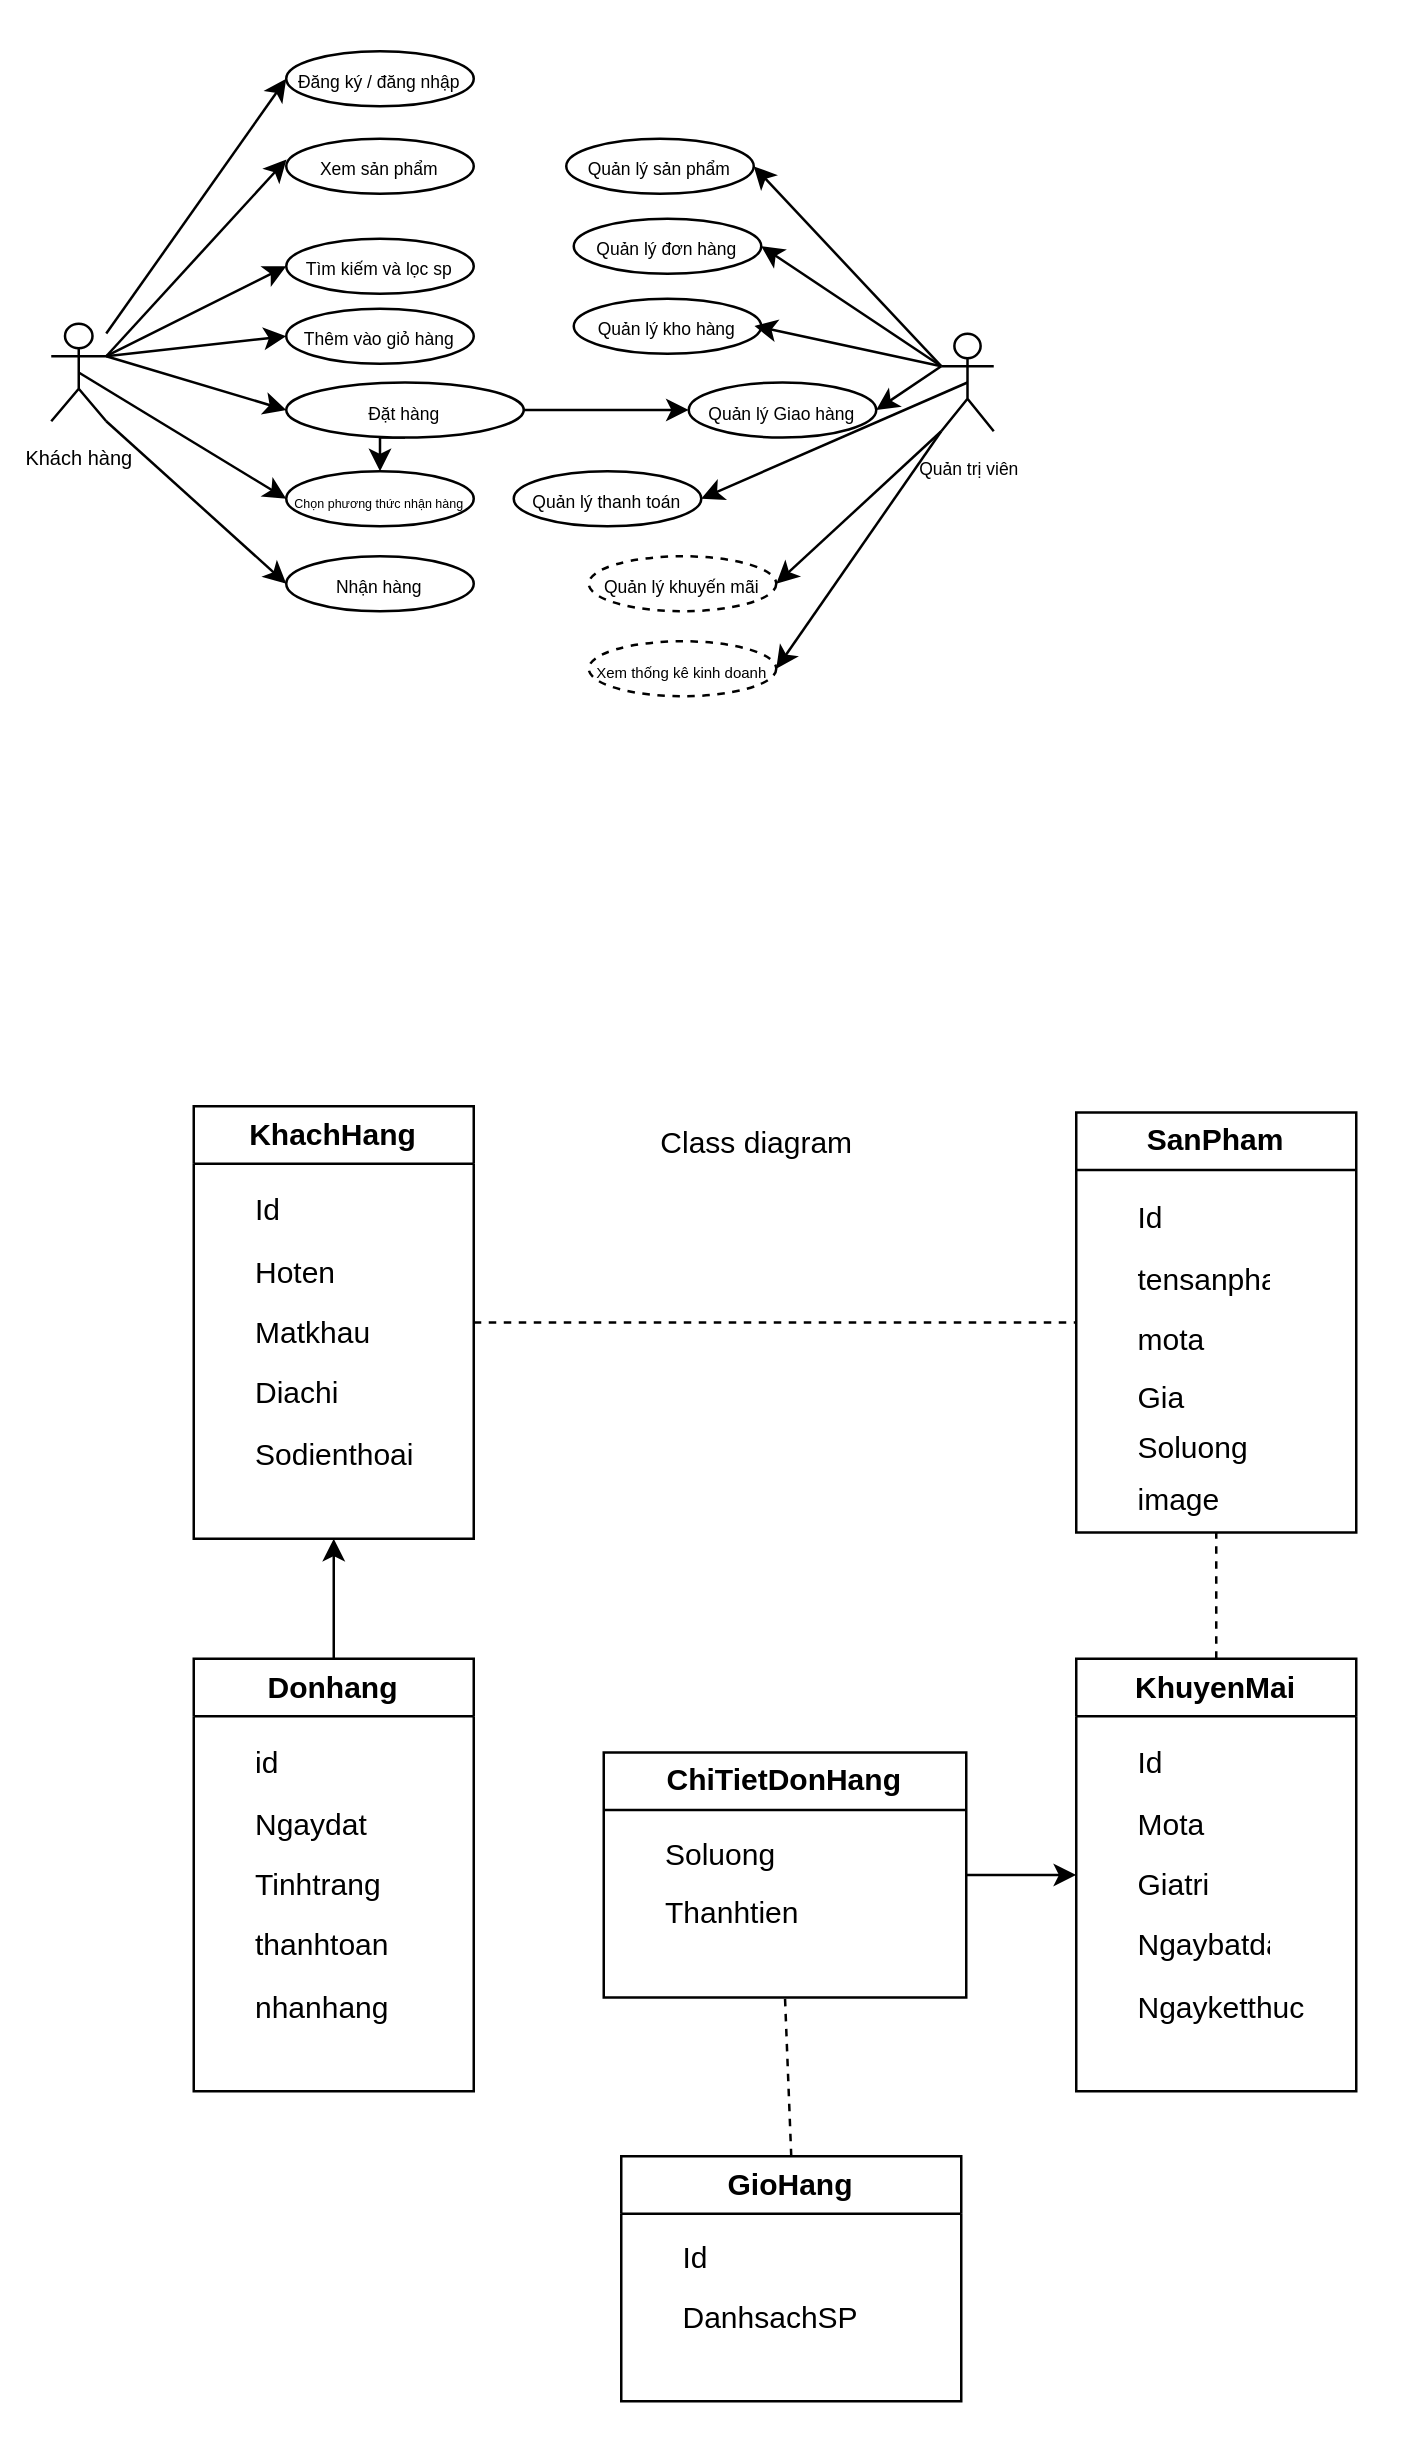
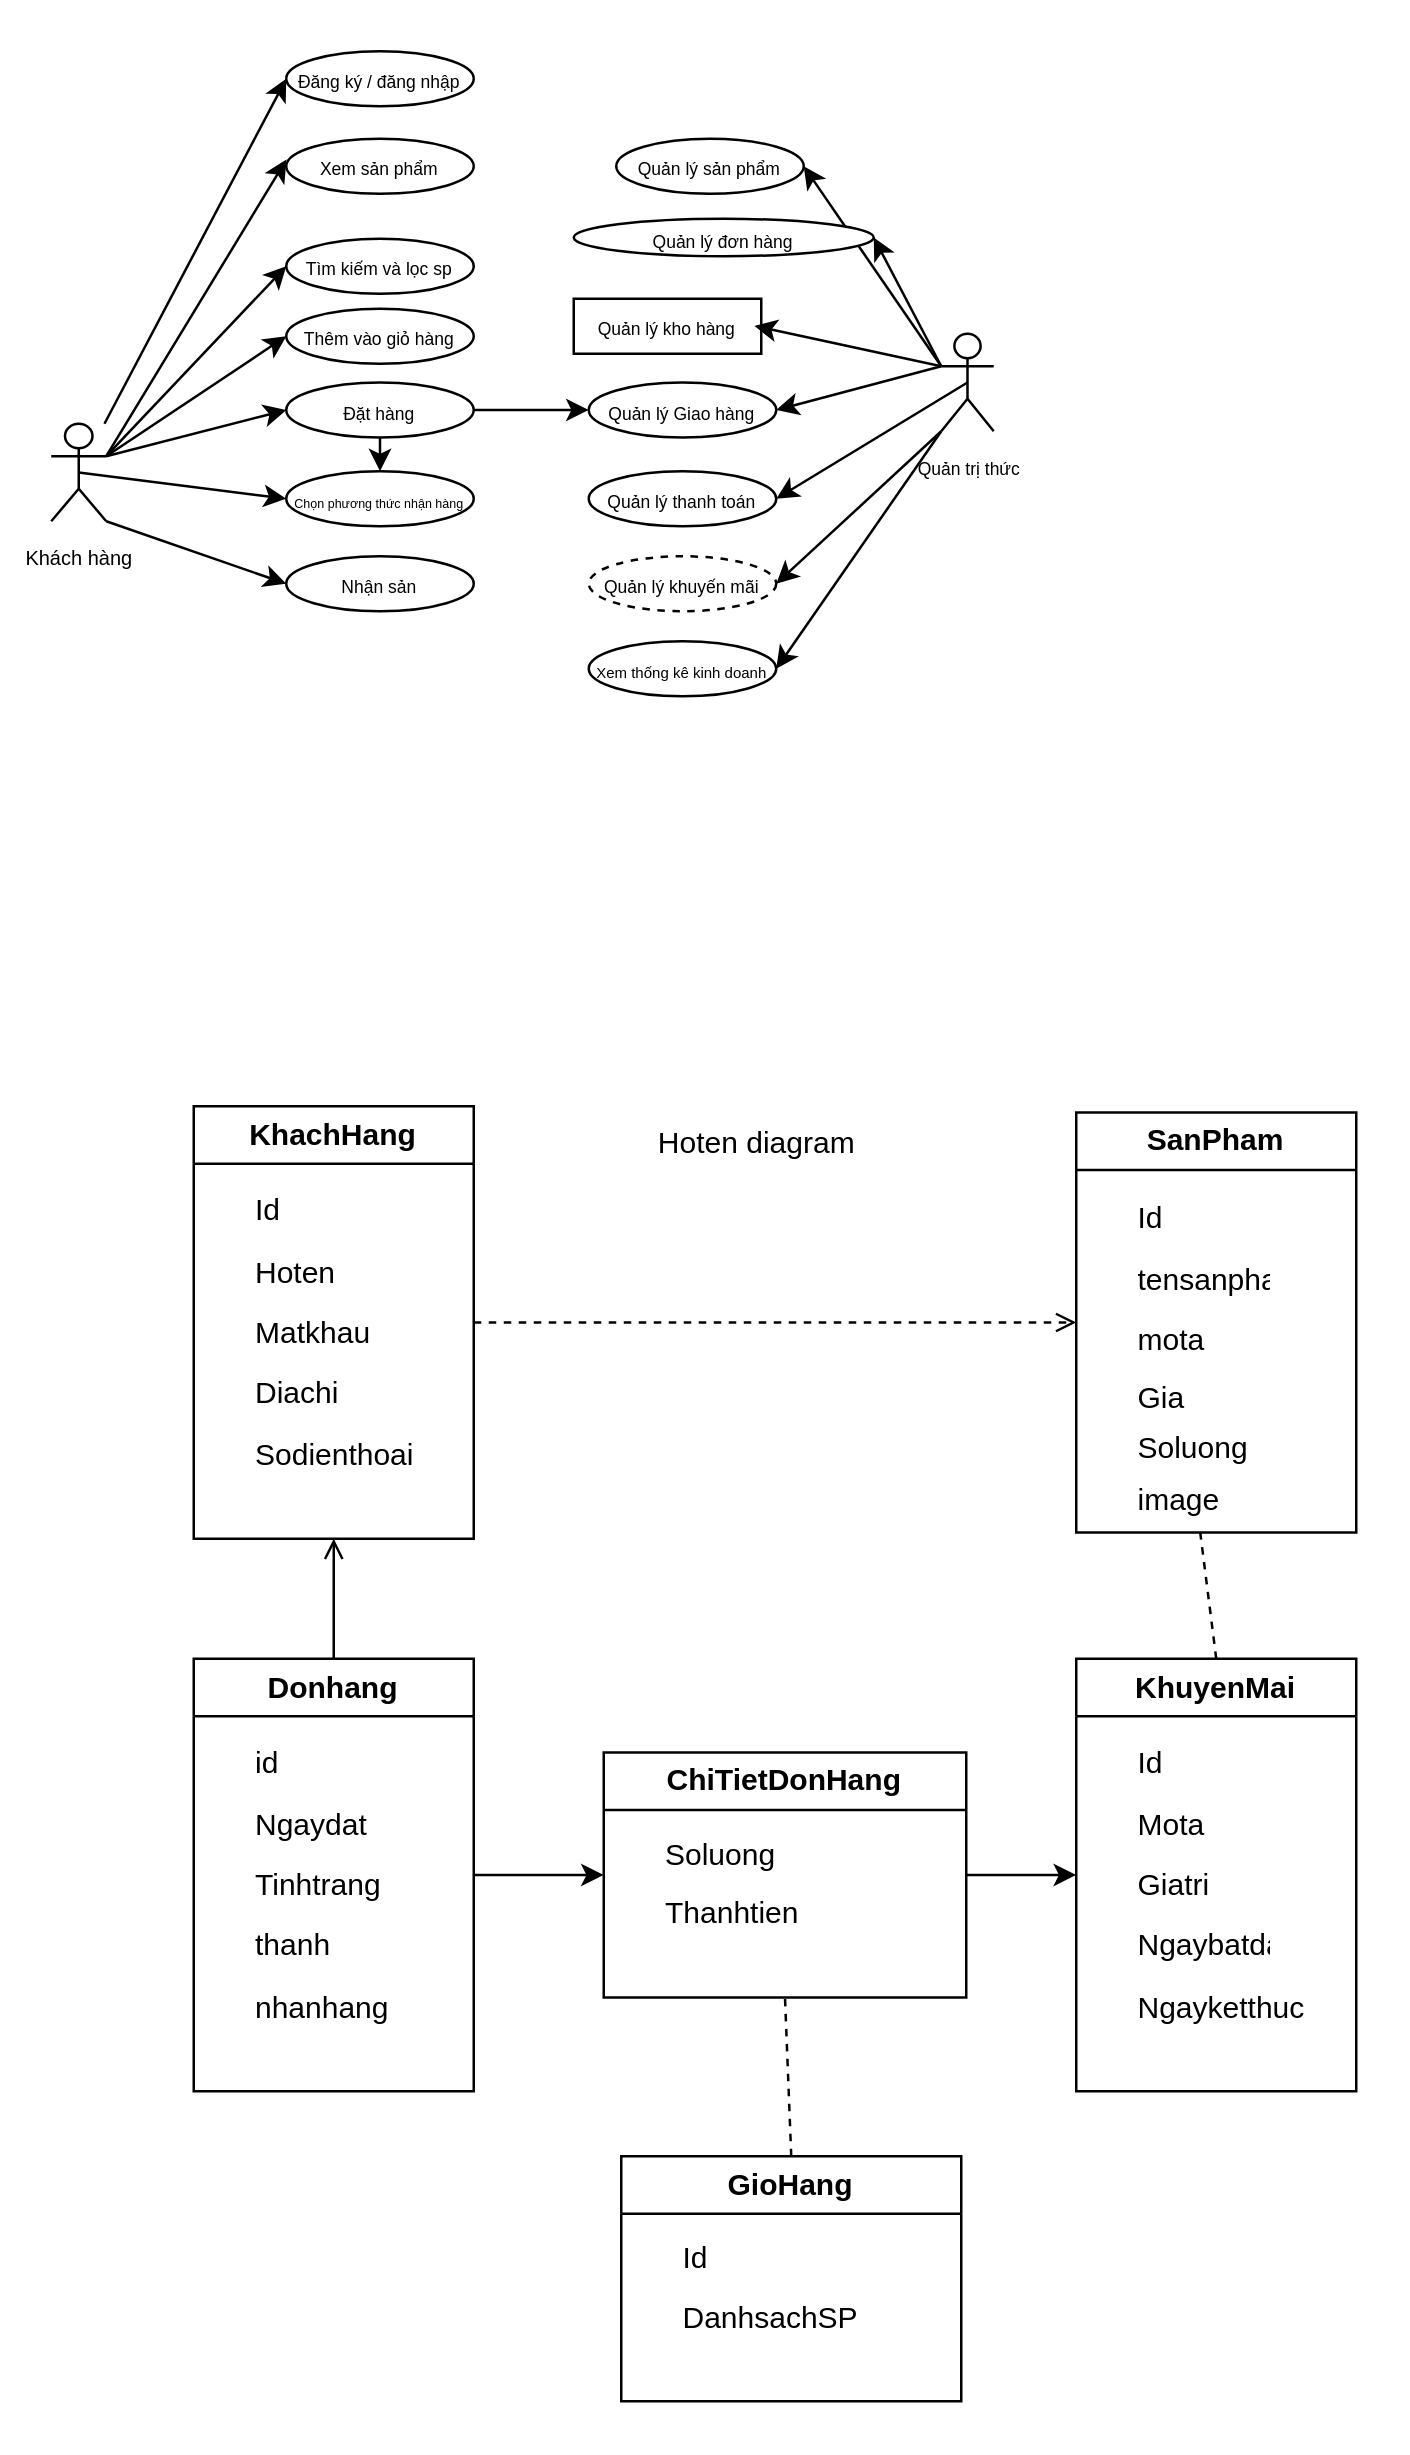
node "Quản lý sản phẩm": moved (660, 166) -> (710, 166)
node "Quản lý đơn hàng": size 188x55 -> 300x38
node "Quản lý kho hàng": shape ellipse -> rectangle
node "Khách hàng": moved (79, 373) -> (79, 473)
node "Đặt hàng": size 238x55 -> 188x55
node "Quản lý Giao hàng": moved (783, 410) -> (683, 410)
node "Quản trị viên": label "Quản trị viên" -> "Quản trị thức"
node "Quản lý thanh toán": moved (608, 499) -> (683, 499)
node "Nhận hàng": label "Nhận hàng" -> "Nhận sản"
node "Xem thống kê kinh doanh": style dashed -> solid
node "Class diagram": label "Class diagram" -> "Hoten diagram"
edge "KhachHang" -- "SanPham": arrowhead none -> open
edge "Donhang" -> "KhachHang": arrowhead classic -> open
edge "SanPham" -- "KhuyenMai": now "image" -- "KhuyenMai"
edge "Donhang" -> "ChiTietDonHang": added
node "thanhtoan": label "thanhtoan" -> "thanh"
